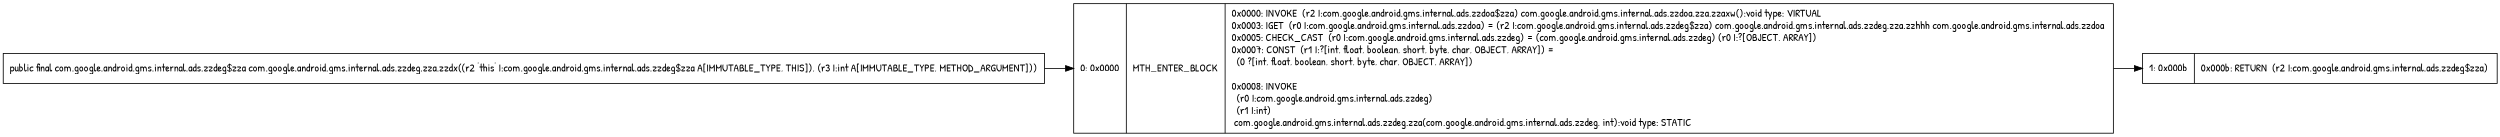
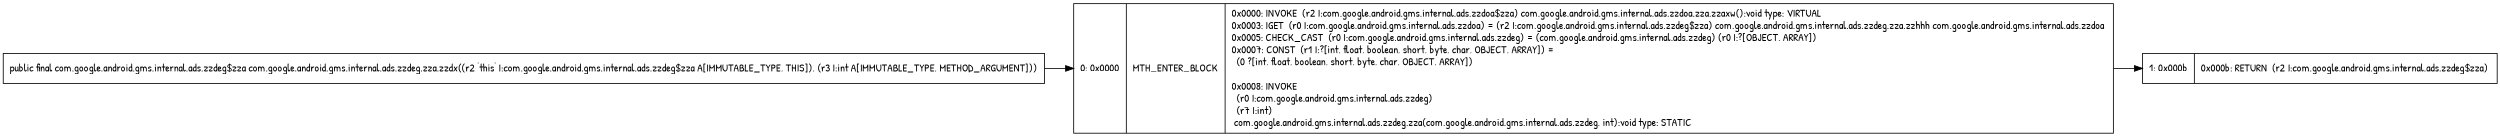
node "0: 0x0000": text "(r1 I:int)" -> "(r7 I:int)"
